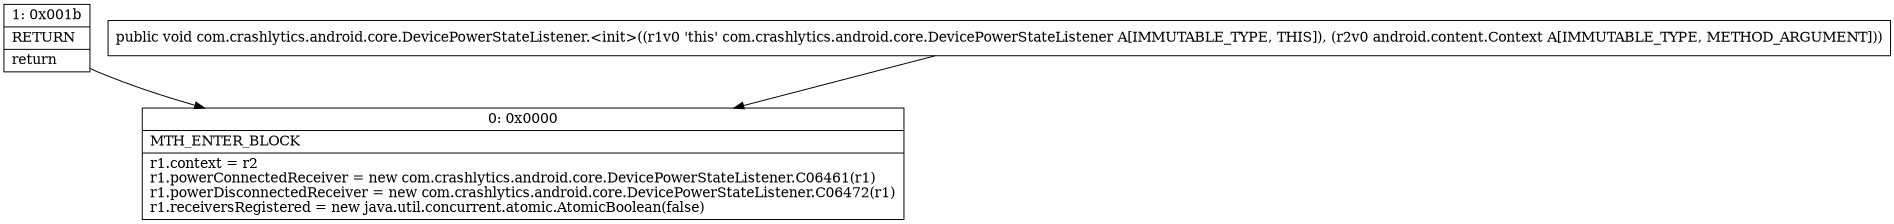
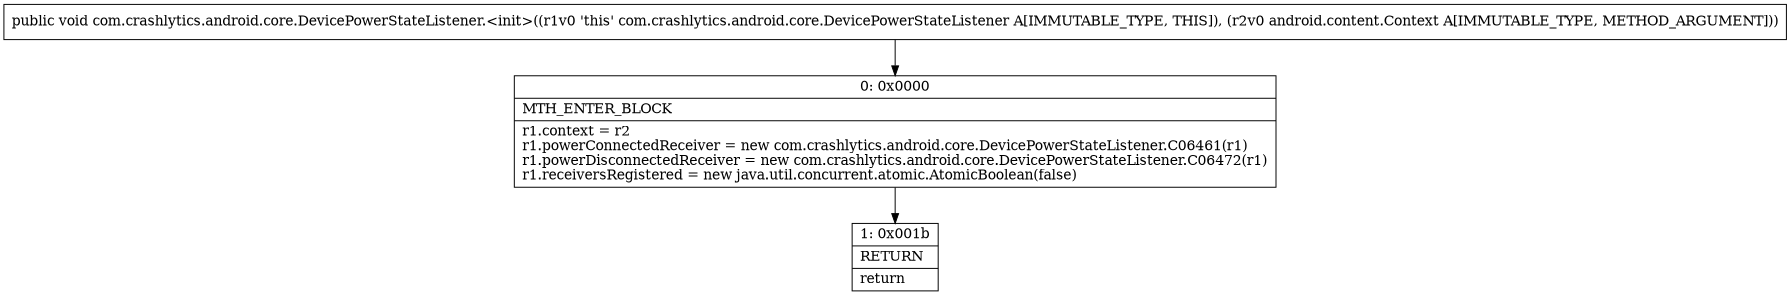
edge "1: 0x001b" -> "0: 0x0000": reversed
